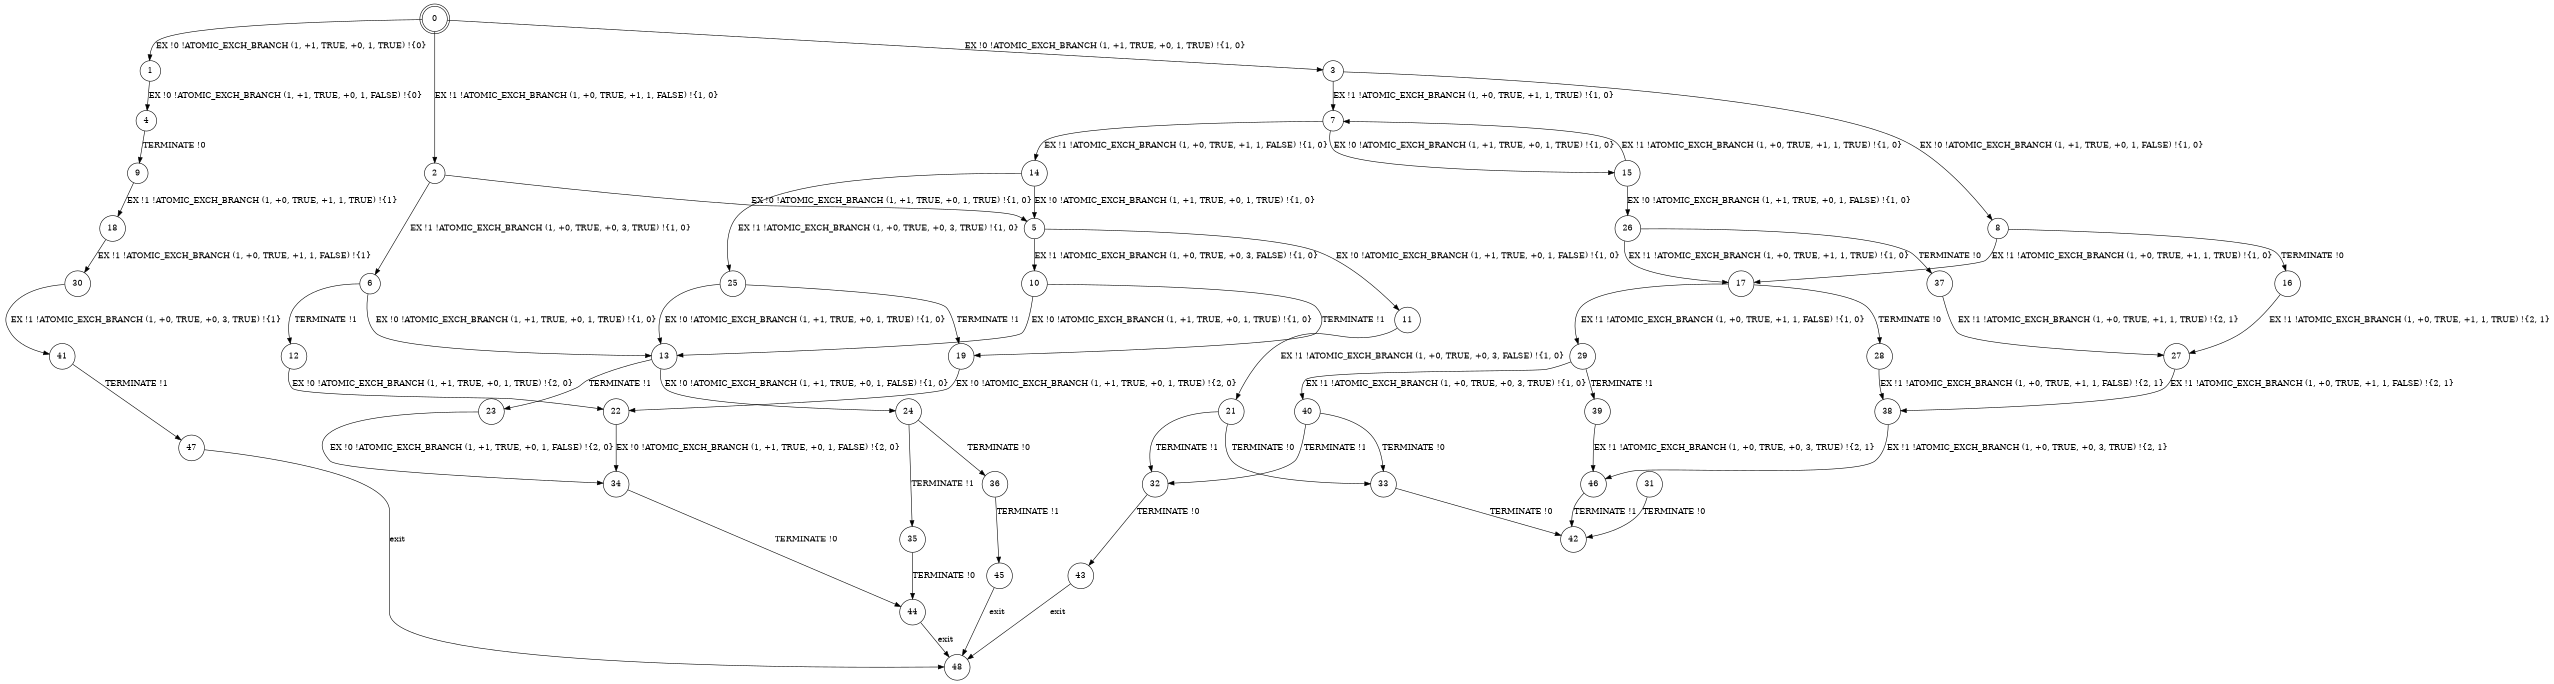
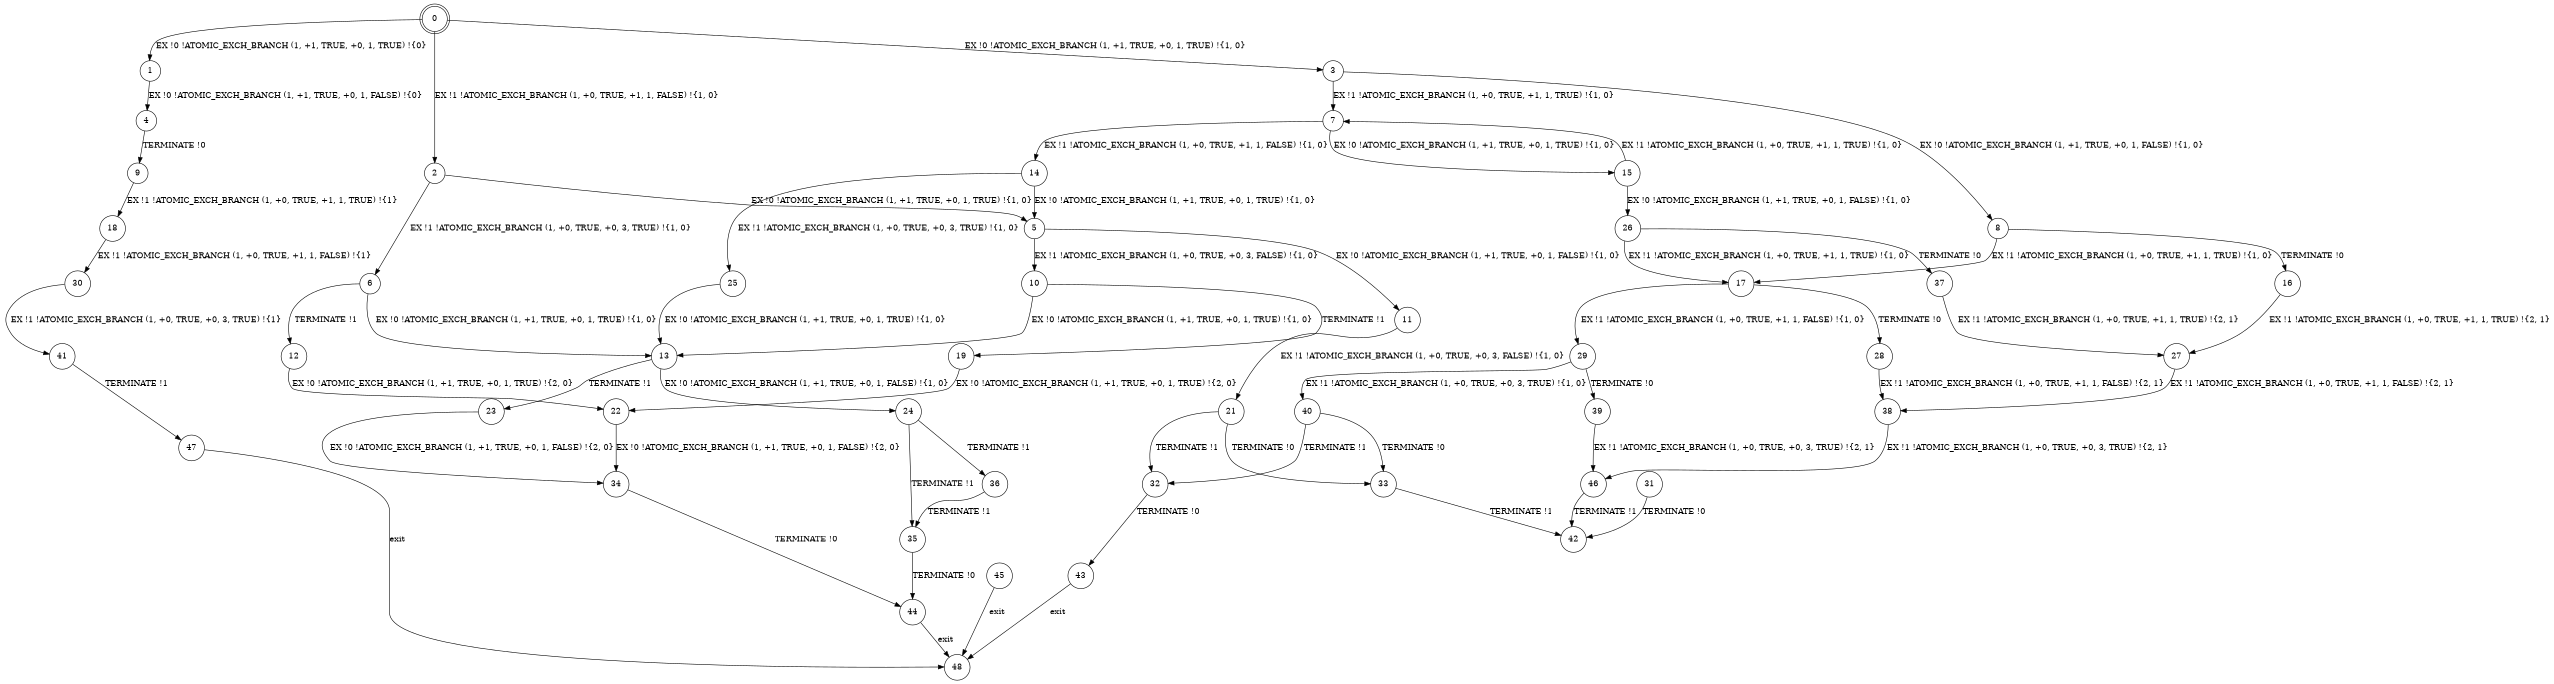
edge "25" -> "19": removed, label "TERMINATE !1"
edge "29" -> "39": label "TERMINATE !1" -> "TERMINATE !0"
edge "24" -> "36": label "TERMINATE !0" -> "TERMINATE !1"
edge "33" -> "42": label "TERMINATE !0" -> "TERMINATE !1"
edge "36" -> "45": now "36" -> "35"
